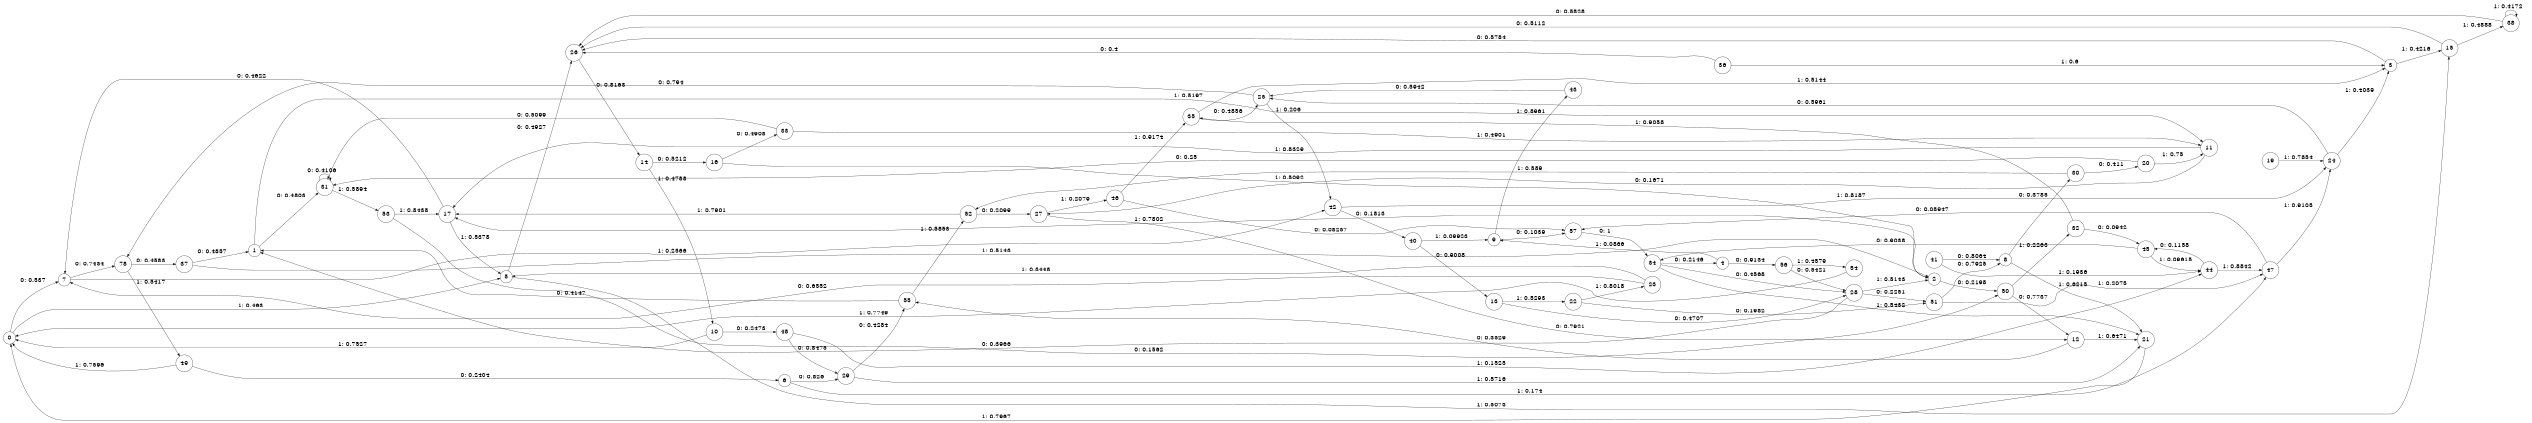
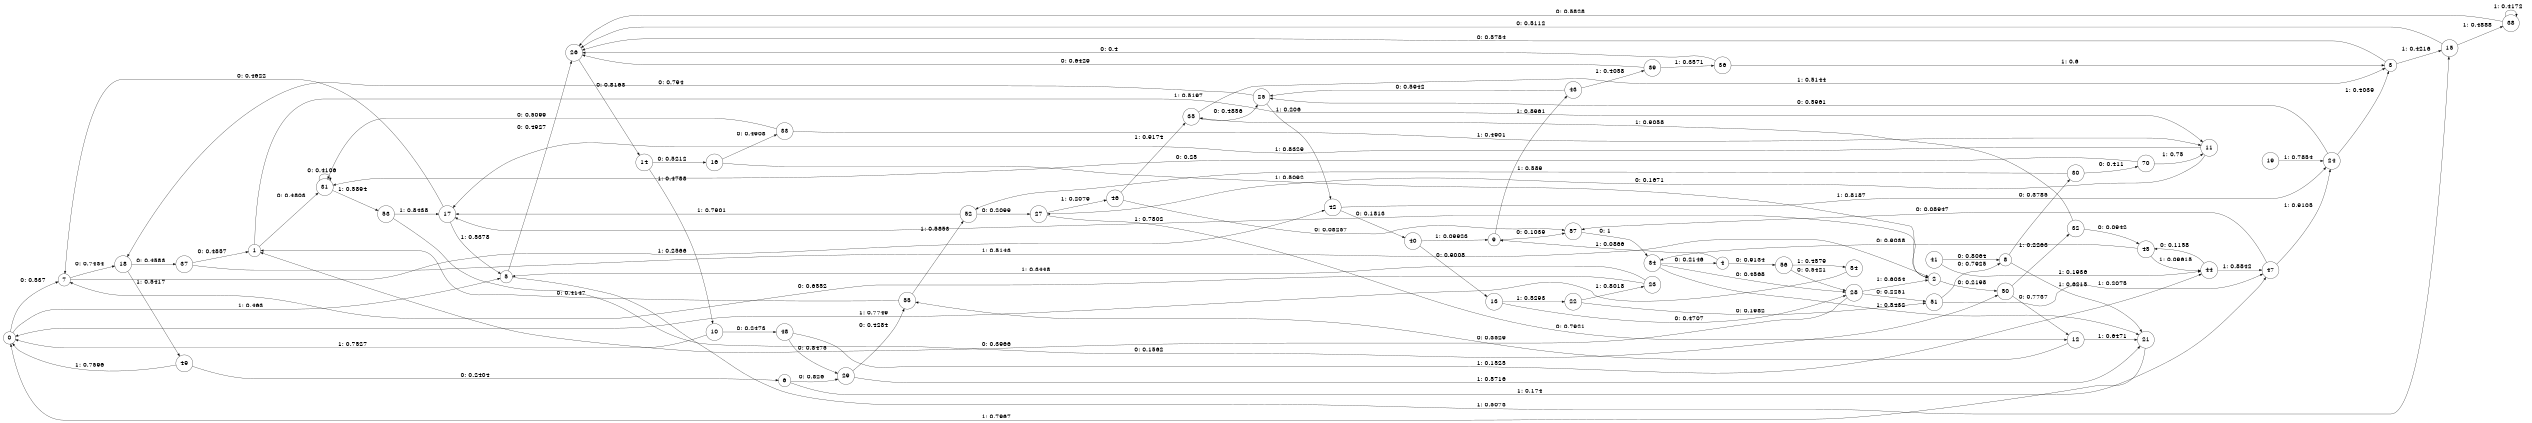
node "39": added
node "20": label "20" -> "70"
node "78": label "78" -> "18"
edge "28" -> "2": label "1: 0.5143   " -> "1: 0.6034   "
